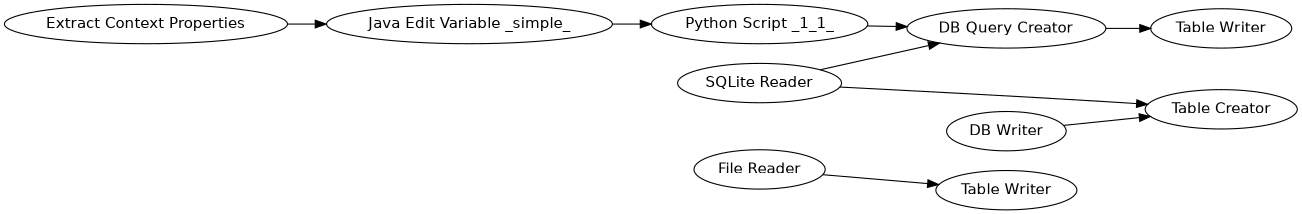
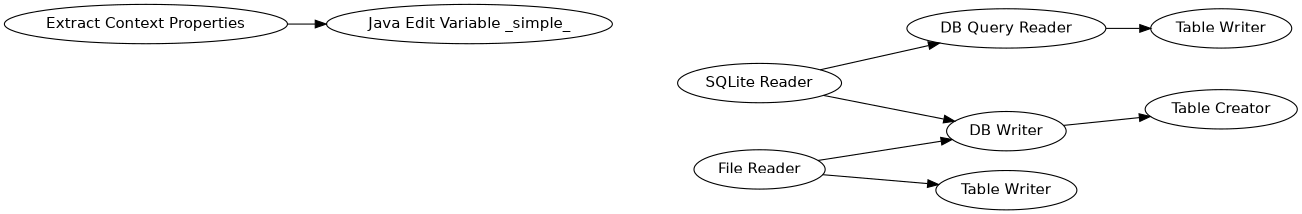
node "Python Script _1_1_": removed
node "DB Query Creator": label "DB Query Creator" -> "DB Query Reader"
edge "SQLite Reader" -> "Table Creator": now "SQLite Reader" -> "DB Writer"
edge "File Reader" -> "DB Writer": added
